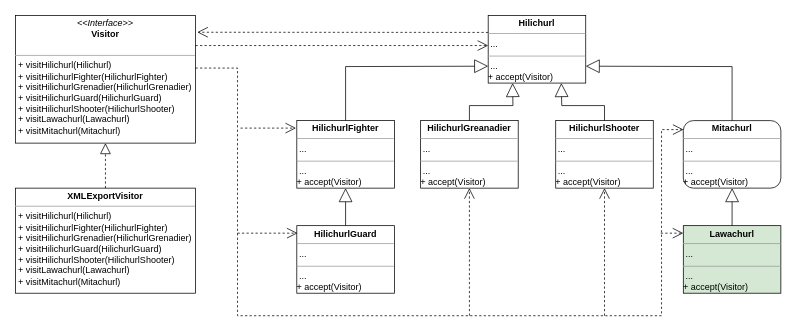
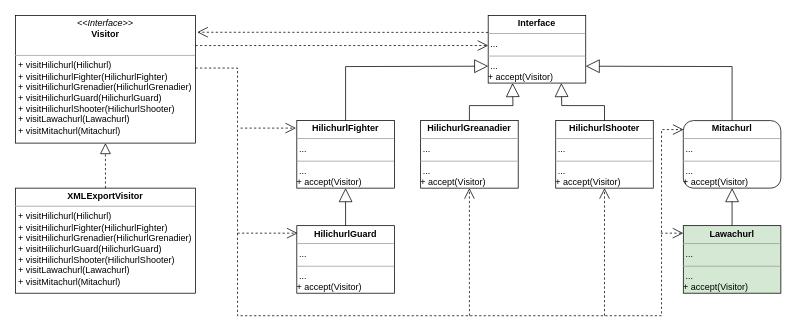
node "Hilichurl ... ... + accept(Visitor)": label "Hilichurl ... ... + accept(Visitor)" -> "Interface ... ... + accept(Visitor)"
